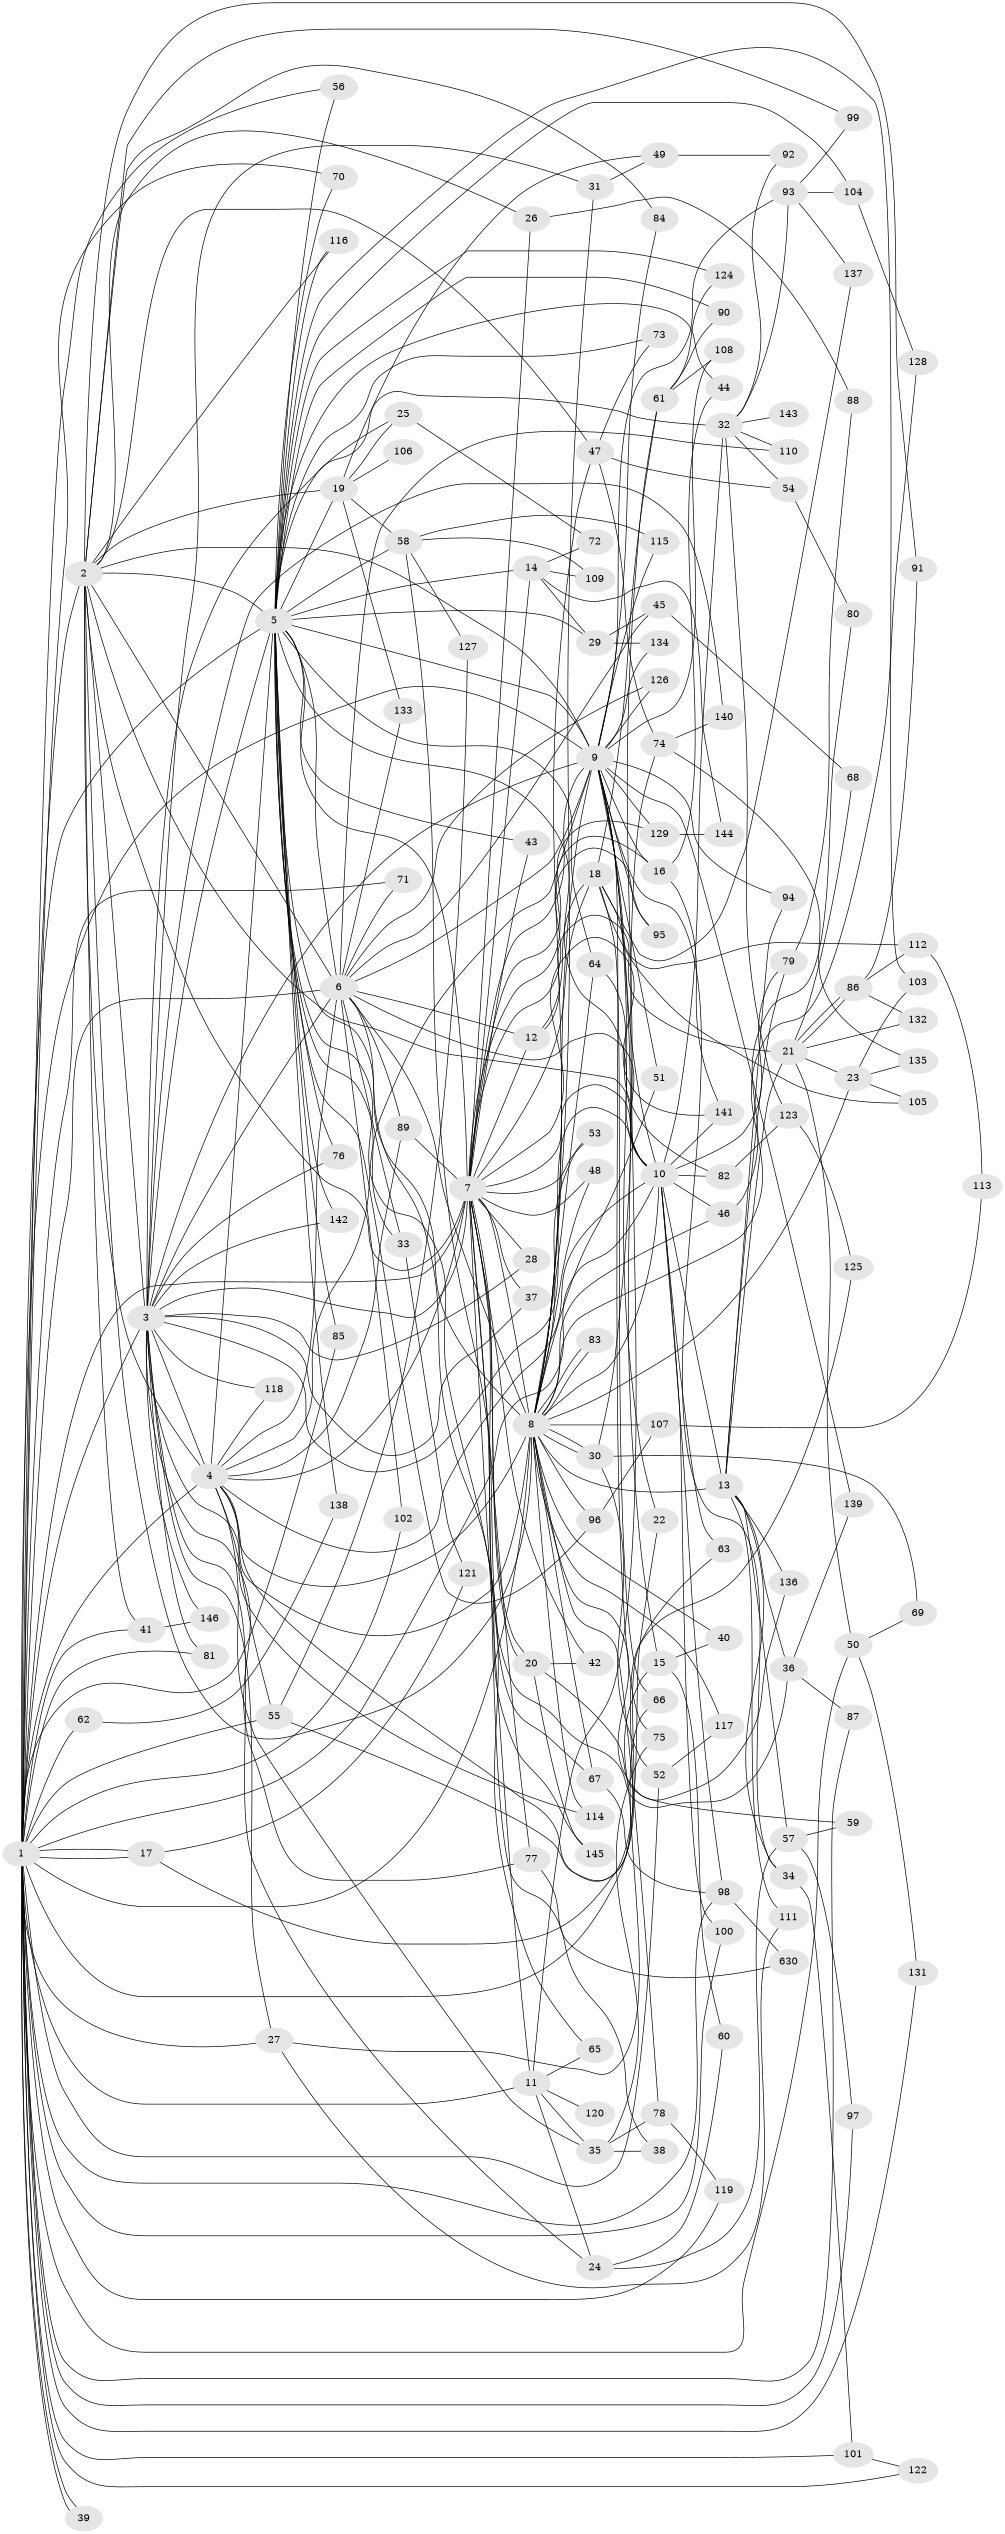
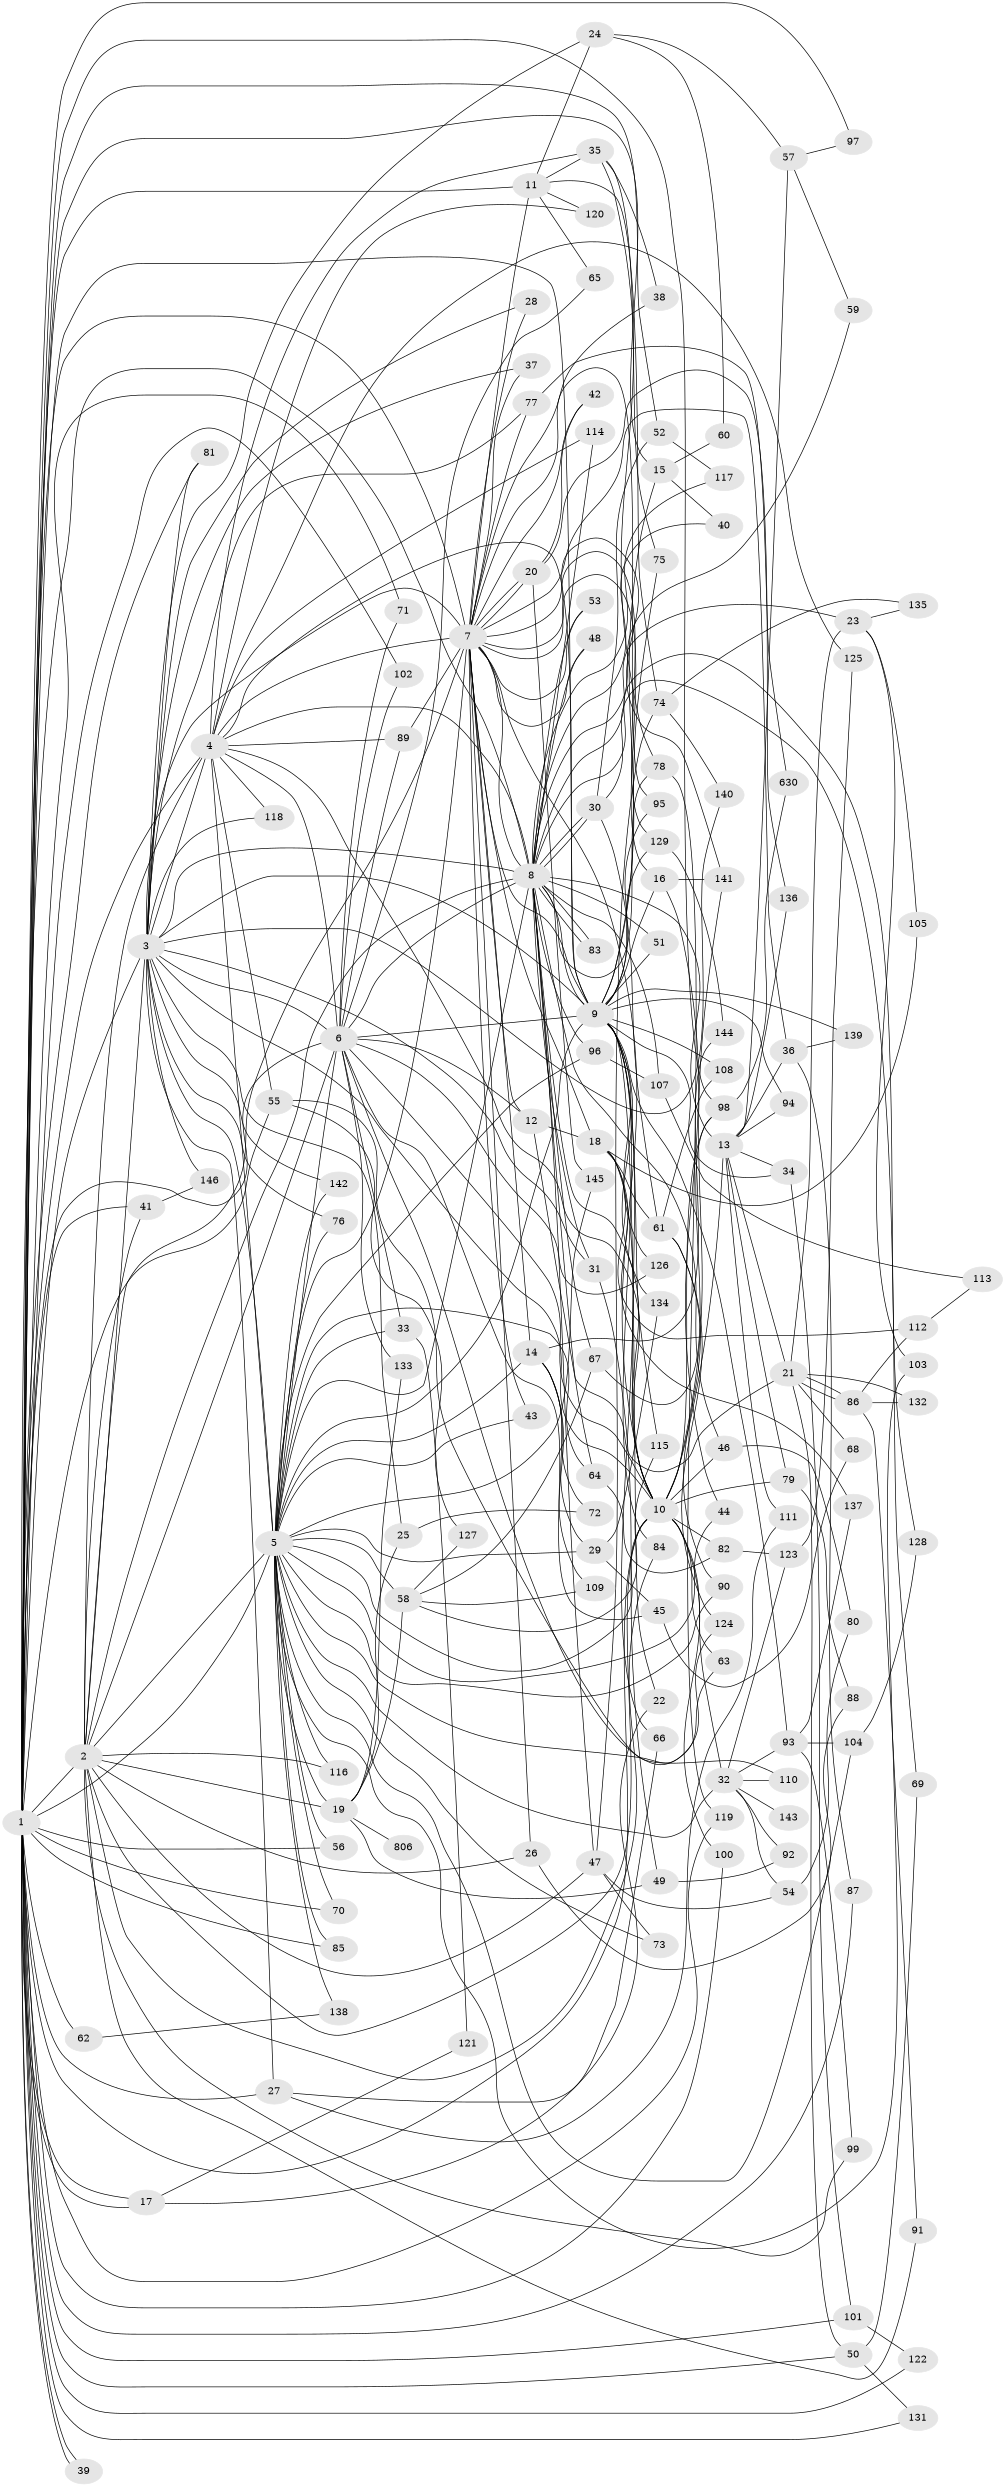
edge "120" -- "4": added
node "106": label "106" -> "806"
edge "2" -- "9": removed
